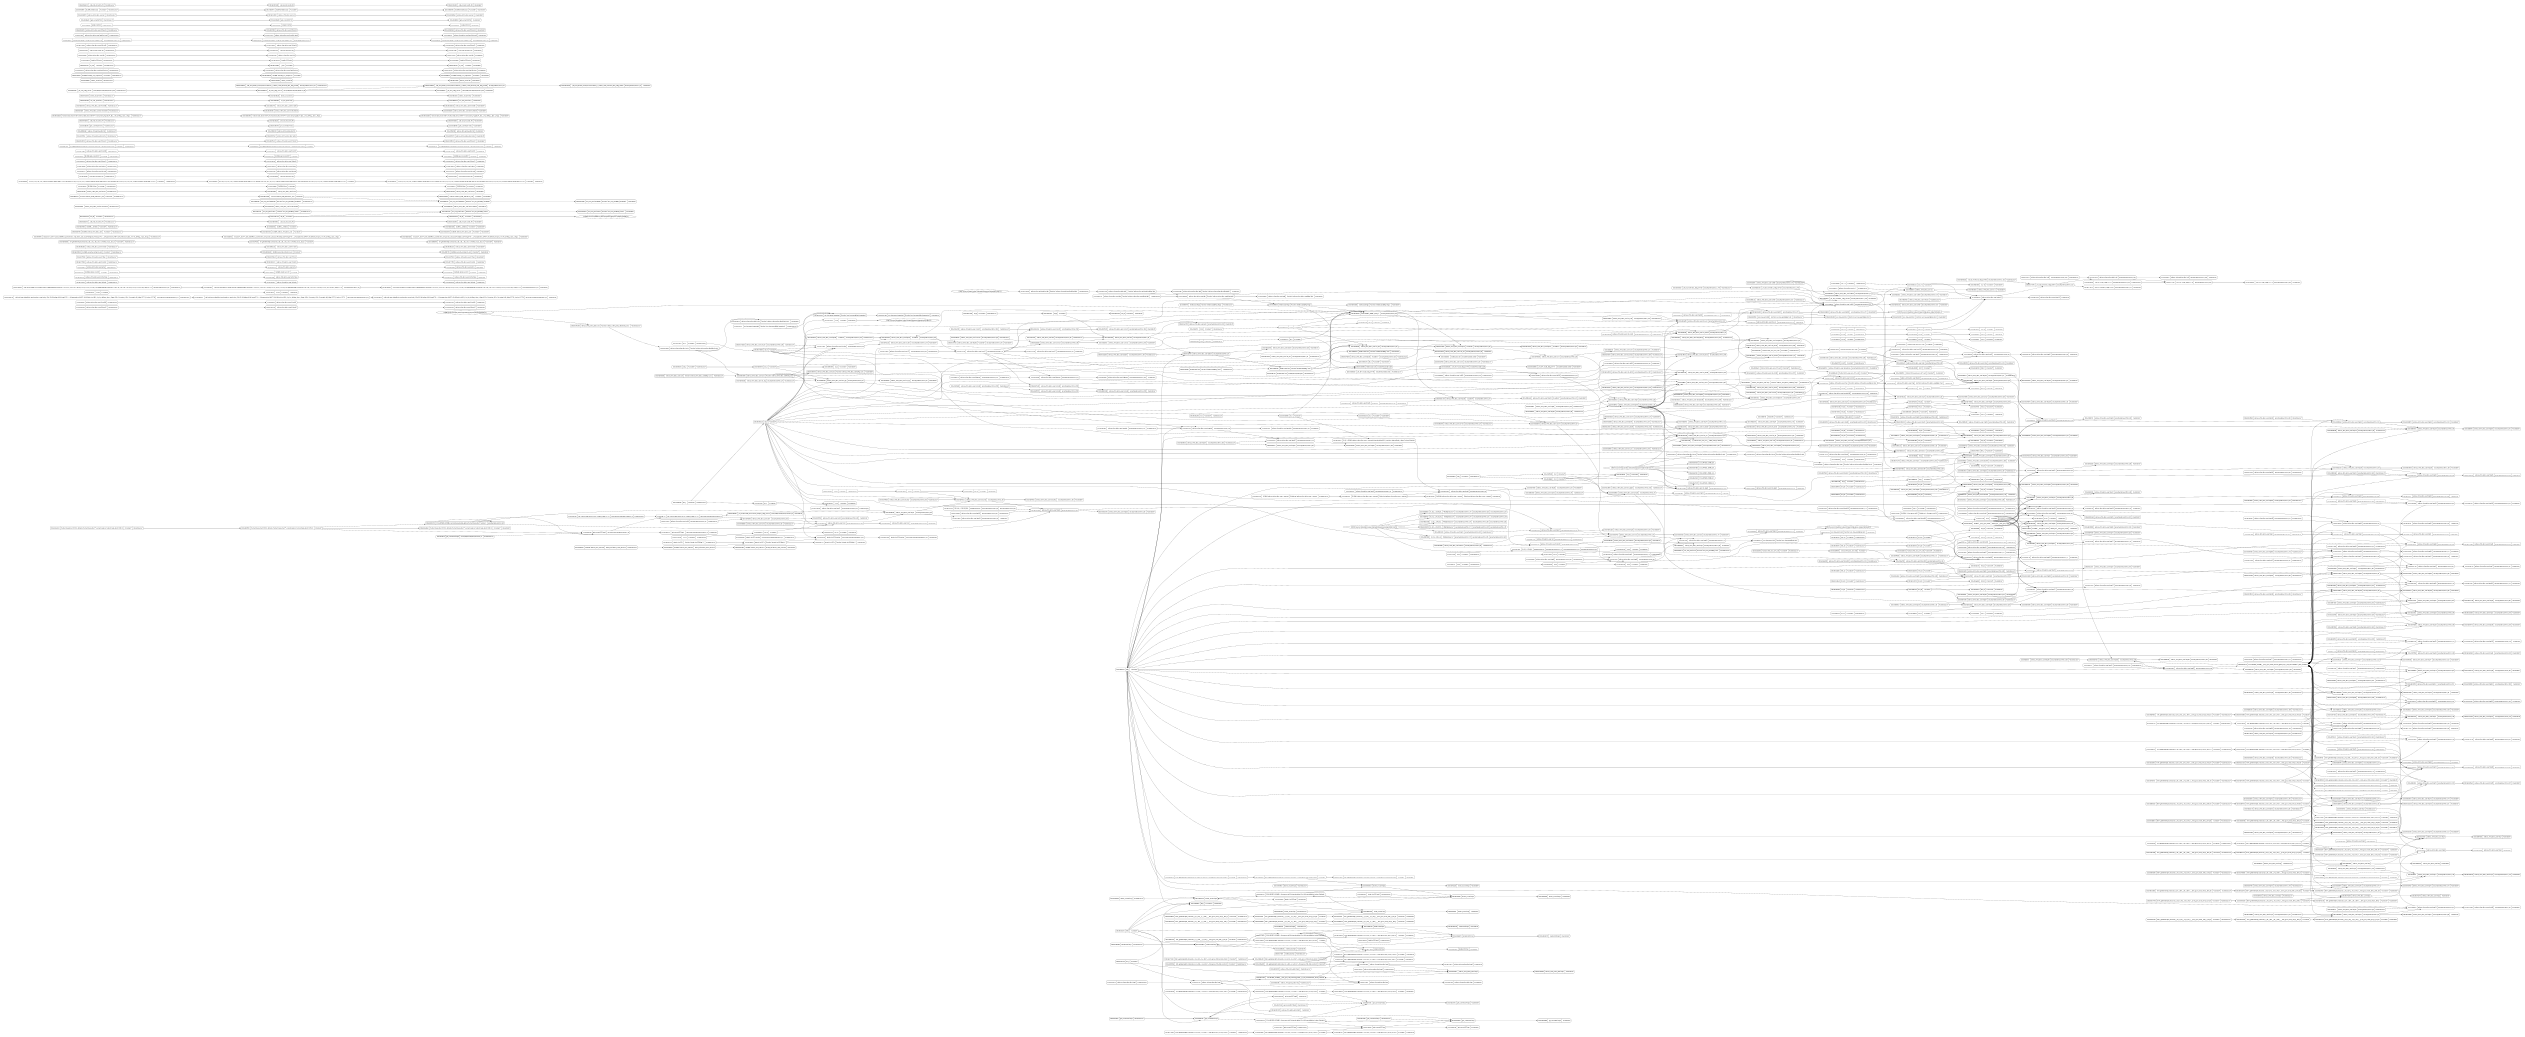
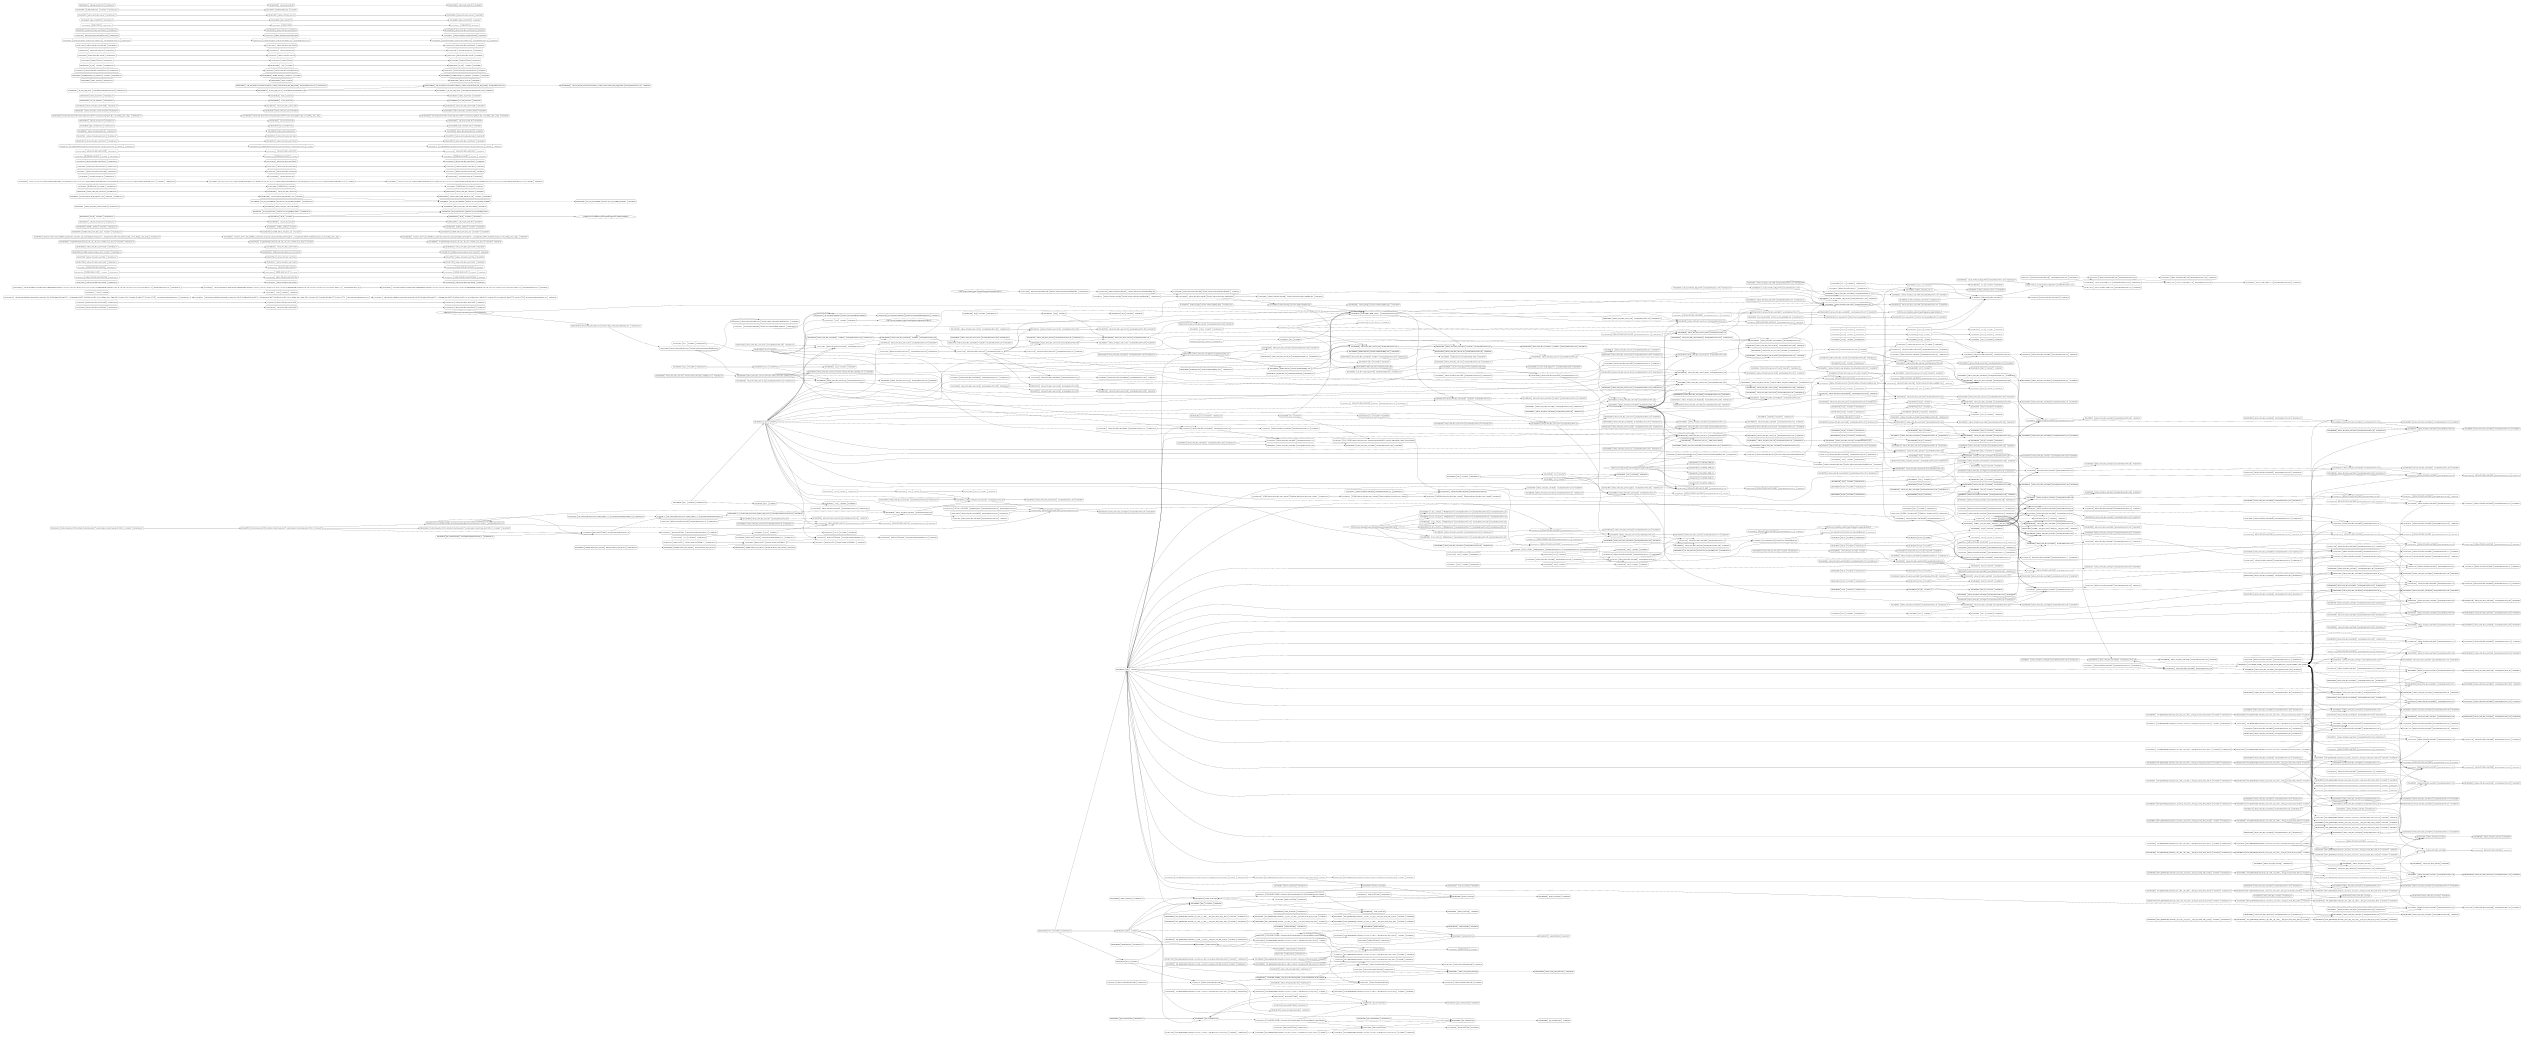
node "CE0x436d640": removed
node "CE0x442c870": removed
node "CE0x435f020": removed
node "CE0x435d3b0": added
